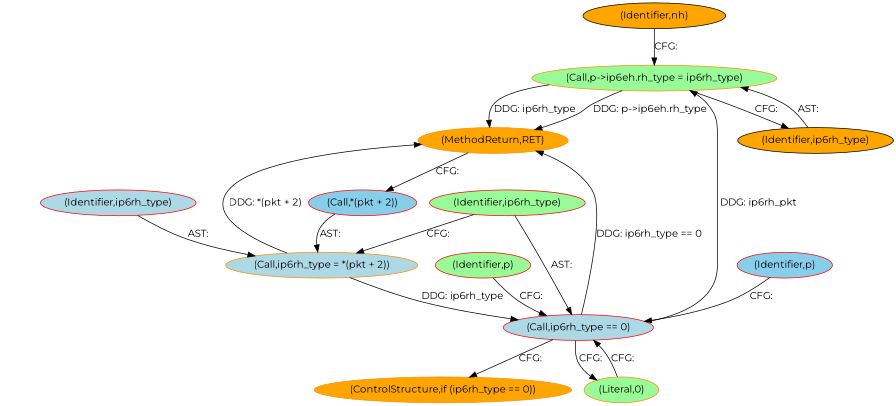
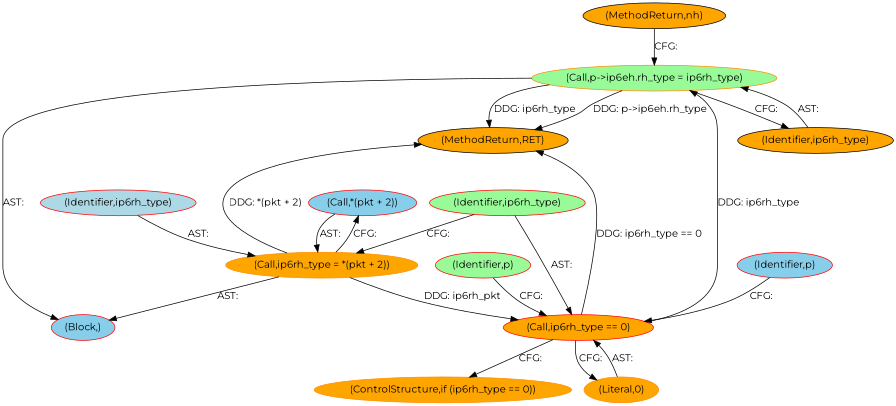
node "(Identifier,nh)": label "(Identifier,nh)" -> "(MethodReturn,nh)"
node "(MethodReturn,RET)": color darkorange -> black
edge "(MethodReturn,RET)" -> "(Call,*(pkt + 2))": now "(Call,ip6rh_type = *(pkt + 2))" -> "(Call,*(pkt + 2))"
edge "(Call,ip6rh_type == 0)" -> "(Call,p->ip6eh.rh_type = ip6rh_type)": label "DDG: ip6rh_pkt" -> "DDG: ip6rh_type"
node "(Call,ip6rh_type = *(pkt + 2))": fillcolor lightblue -> orange
edge "(Call,ip6rh_type = *(pkt + 2))" -> "(Call,ip6rh_type == 0)": label "DDG: ip6rh_type" -> "DDG: ip6rh_pkt"
node "(Block,)": added
node "(Call,ip6rh_type == 0)": fillcolor lightblue -> orange
edge "(Literal,0)" -> "(Call,ip6rh_type == 0)": label "CFG: " -> "AST: "
node "(Literal,0)": fillcolor palegreen -> orange
